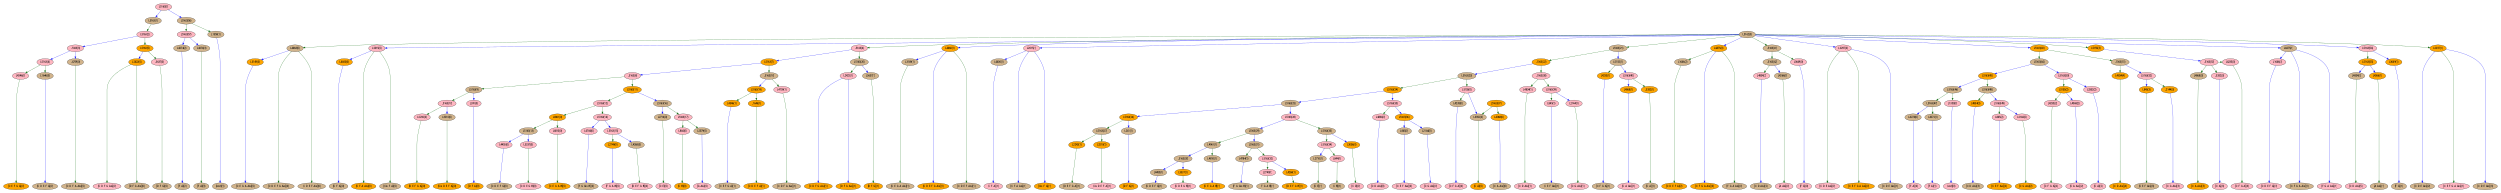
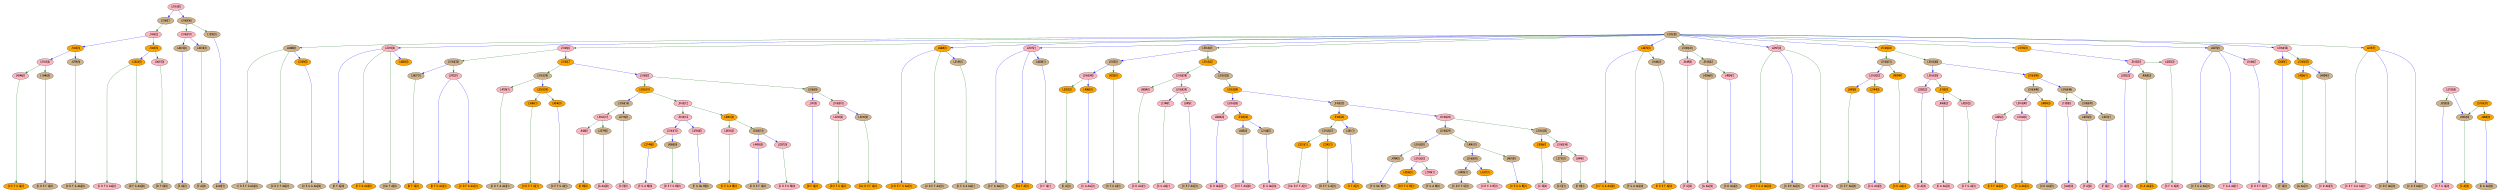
node "L5163(3)": fillcolor lightpink -> orange
edge "L5163(53)" -> "L3352(3)": color darkgreen -> blue
edge "L5163(23)" -> "L5155(0)": removed
edge "L4400(0)" -> "[C  F  A](0)": now "L2015(0)" -> "[C  F  A](0)"
